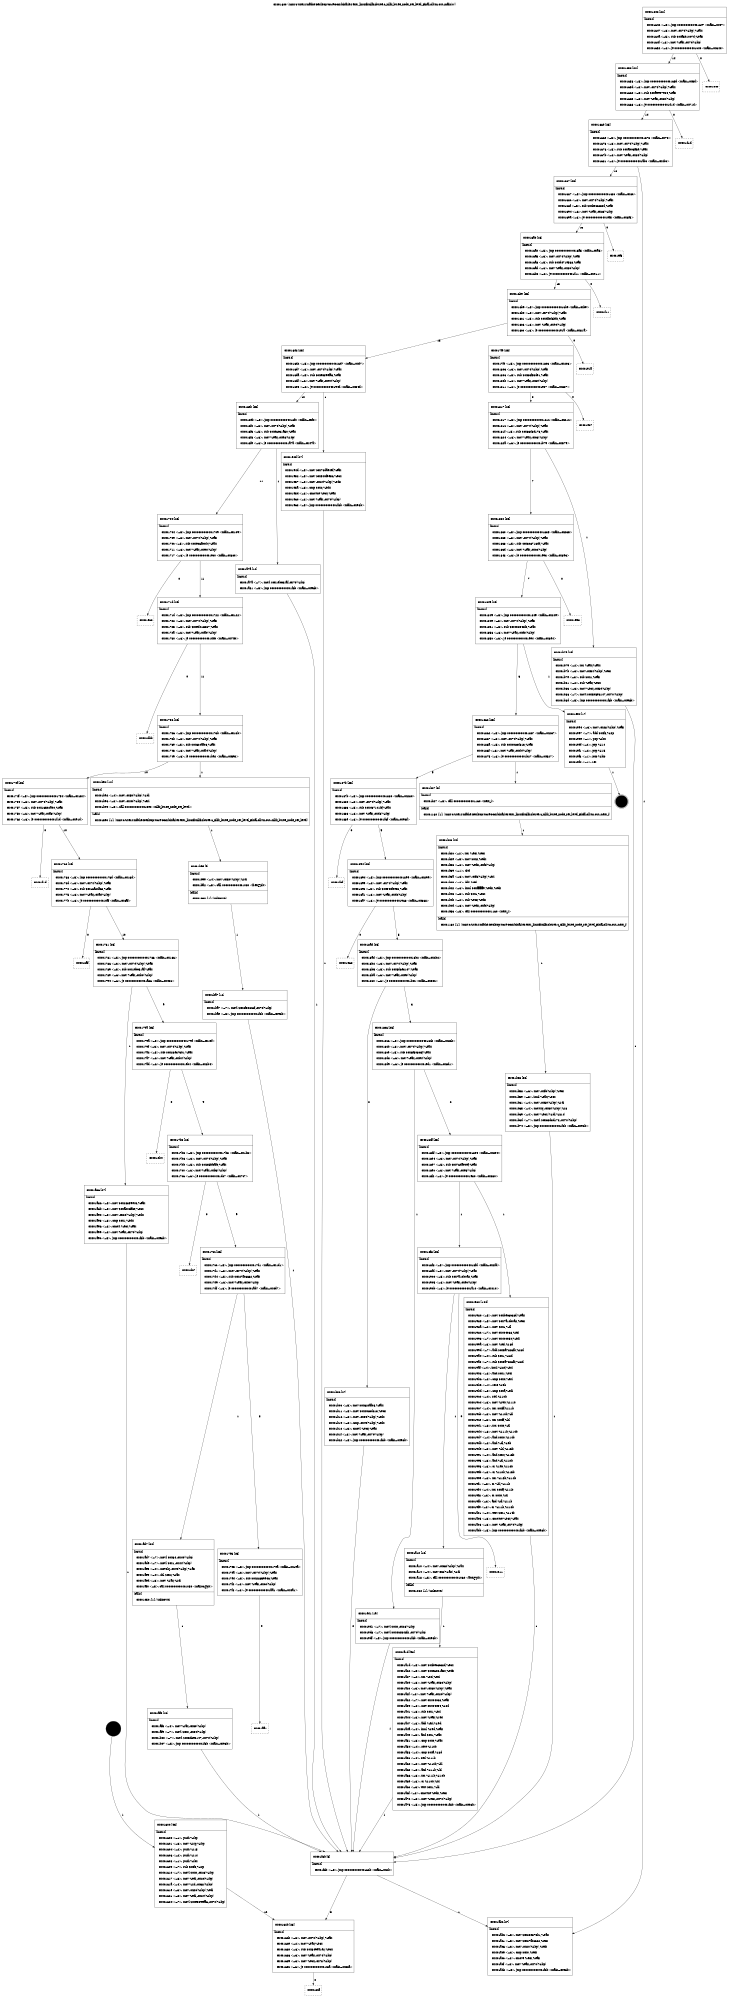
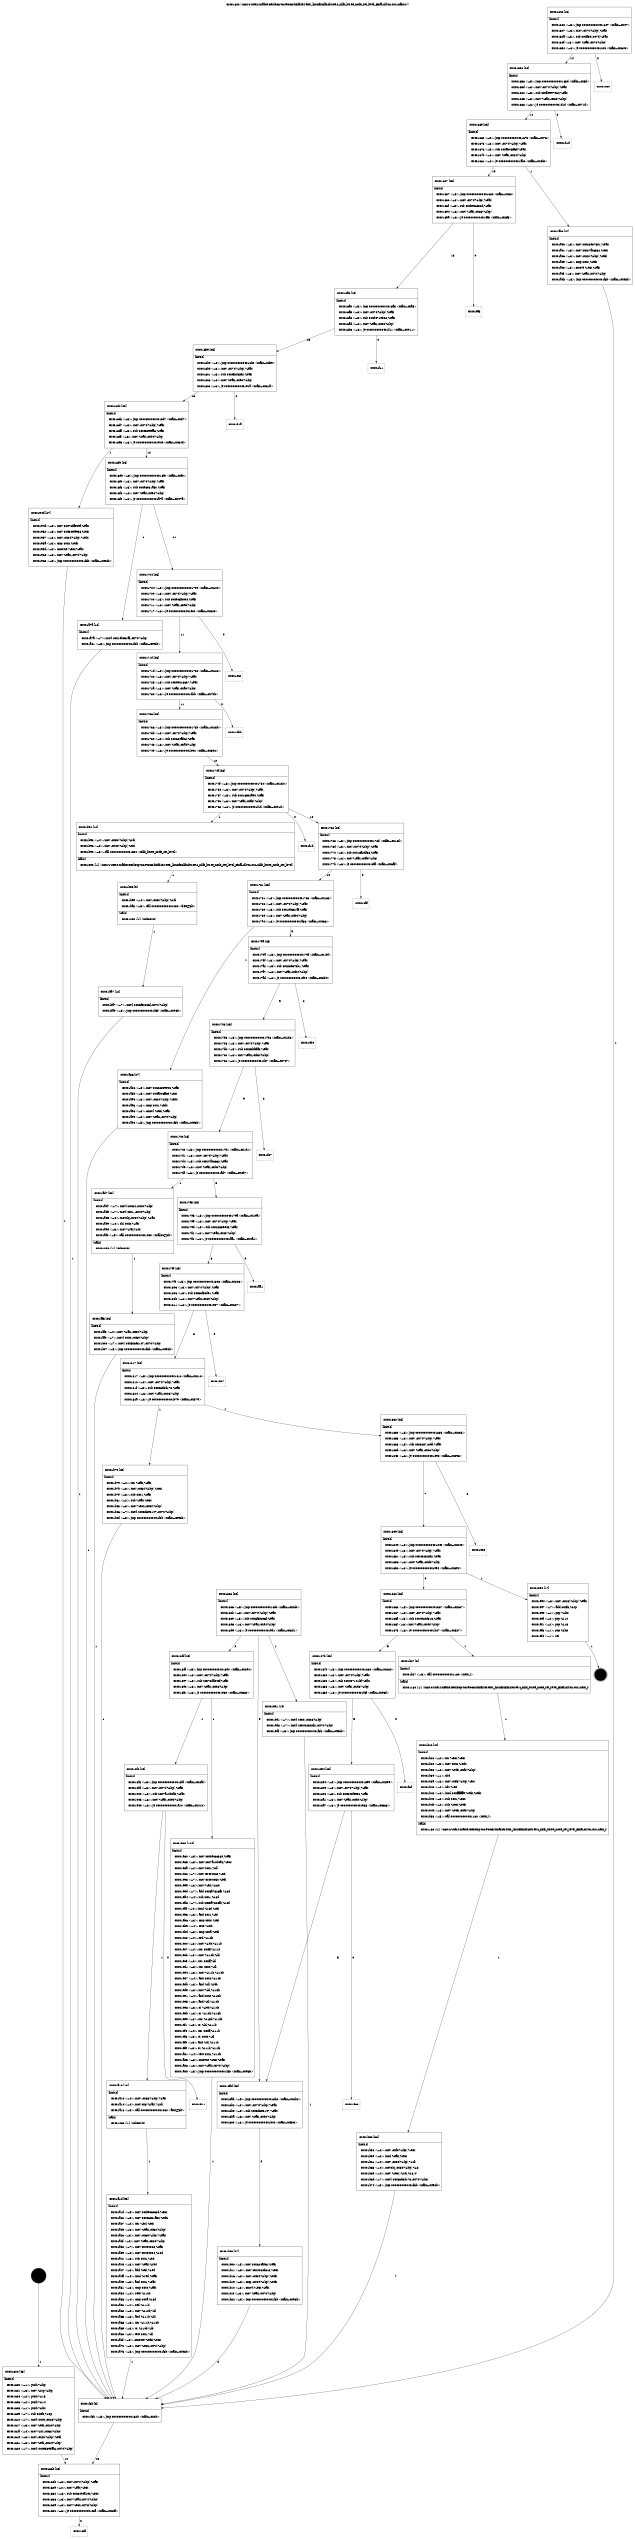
edge "0x401736 [25]" -> "0x401b92 [12]": now "0x40174f [25]" -> "0x401b92 [12]"
edge "0x4018ad [25]" -> "0x4018c6 [25]": reversed
edge "0x4017e5 [25]" -> "0x4017fe [25]": added, label "8"
edge "0x401f8b [5]" -> "0x401abc [27]": reversed
edge "0x401f8b [5]" -> "0x40162b [23]": label " 3" -> " 13"
